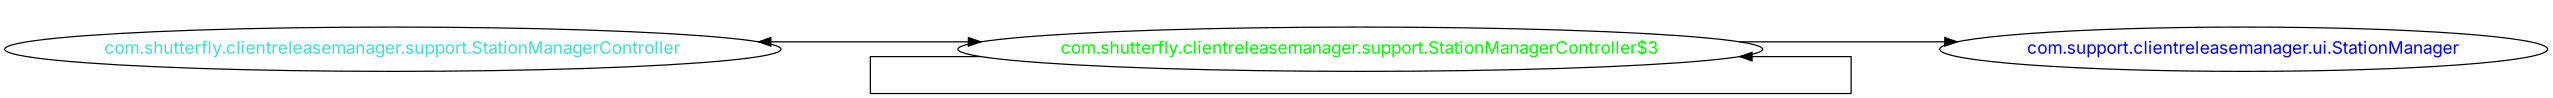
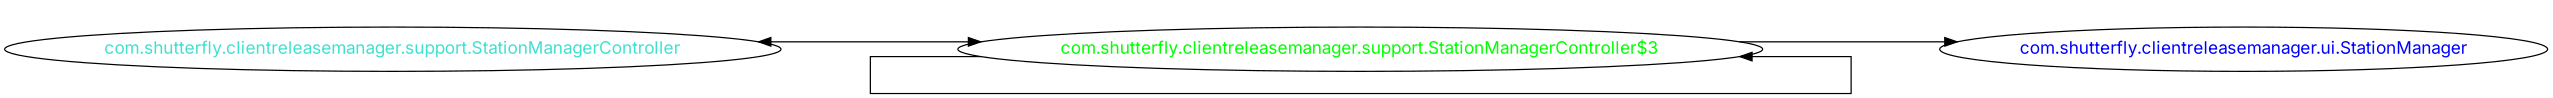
node "com.support.clientreleasemanager.ui.StationManager": label "com.support.clientreleasemanager.ui.StationManager" -> "com.shutterfly.clientreleasemanager.ui.StationManager"
